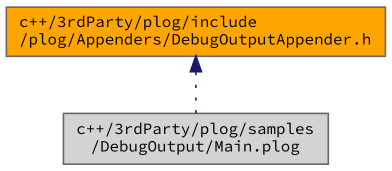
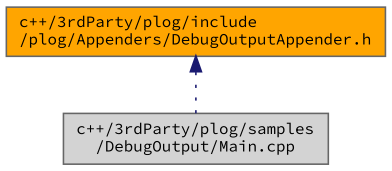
node "c++/3rdParty/plog/samples /DebugOutput/Main.plog": label "c++/3rdParty/plog/samples /DebugOutput/Main.plog" -> "c++/3rdParty/plog/samples /DebugOutput/Main.cpp"
